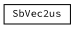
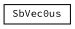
node "SbVec2us": label "SbVec2us" -> "SbVec0us"
